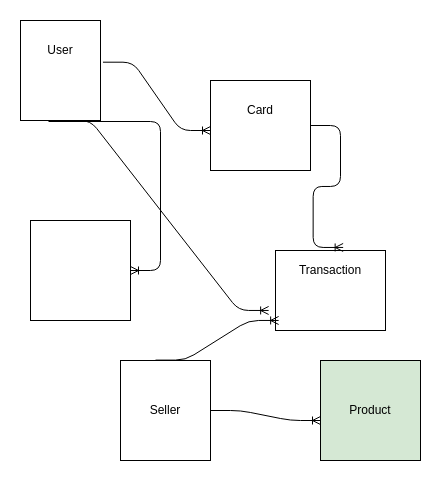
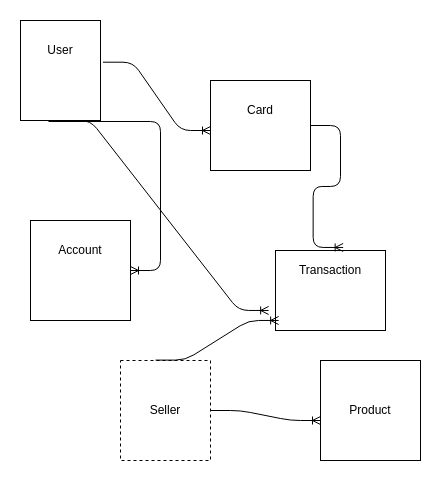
node "Account": added
node "Seller": style solid -> dashed
node "Product": fillcolor #d5e8d4 -> #ffffff
